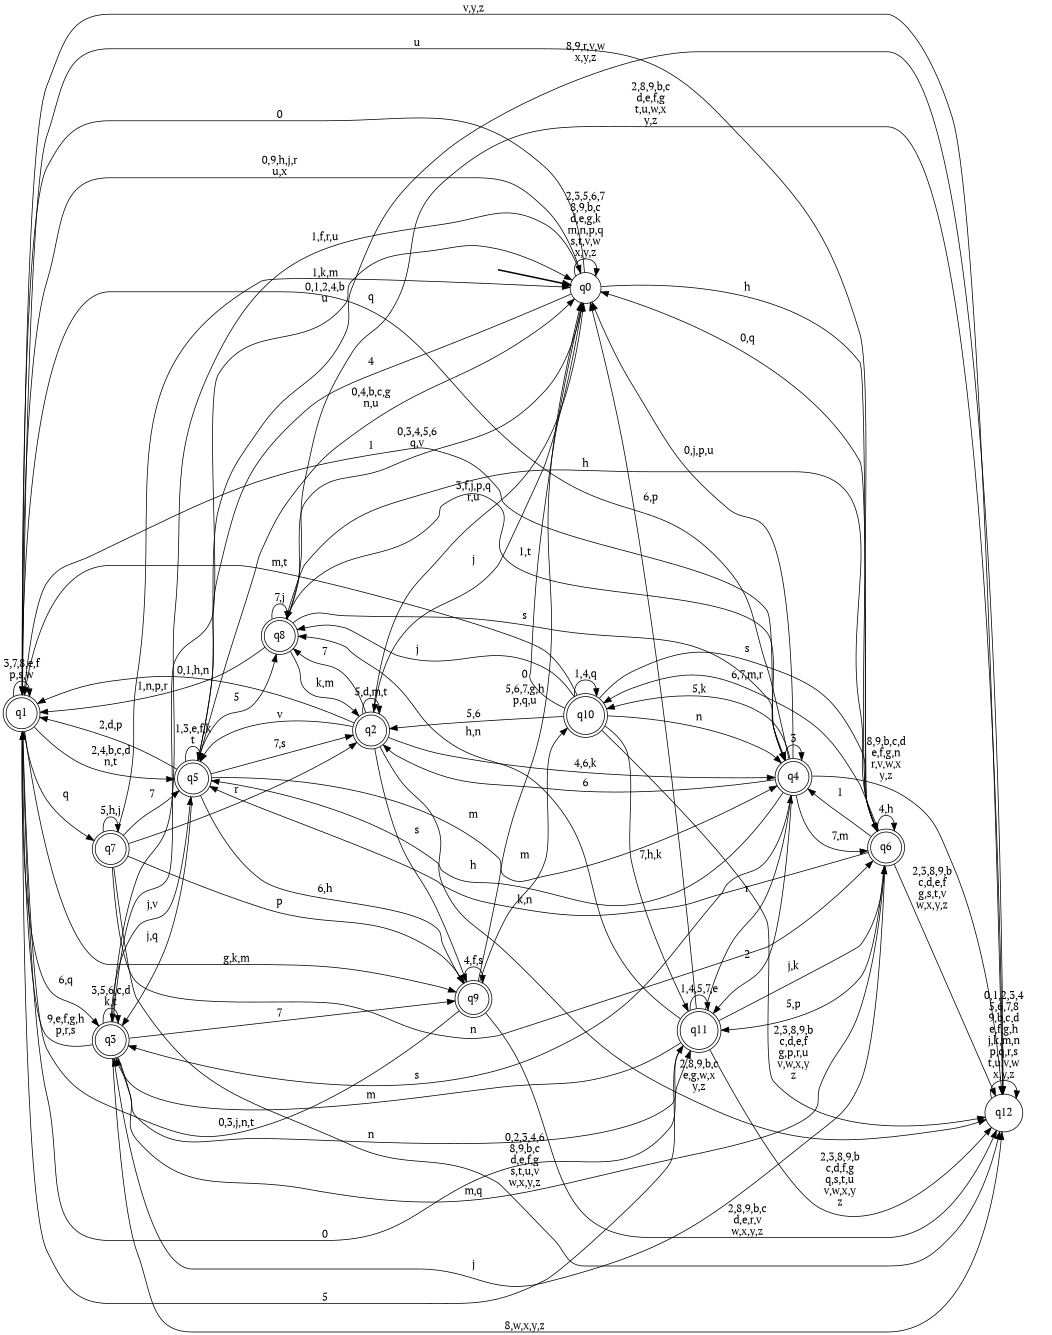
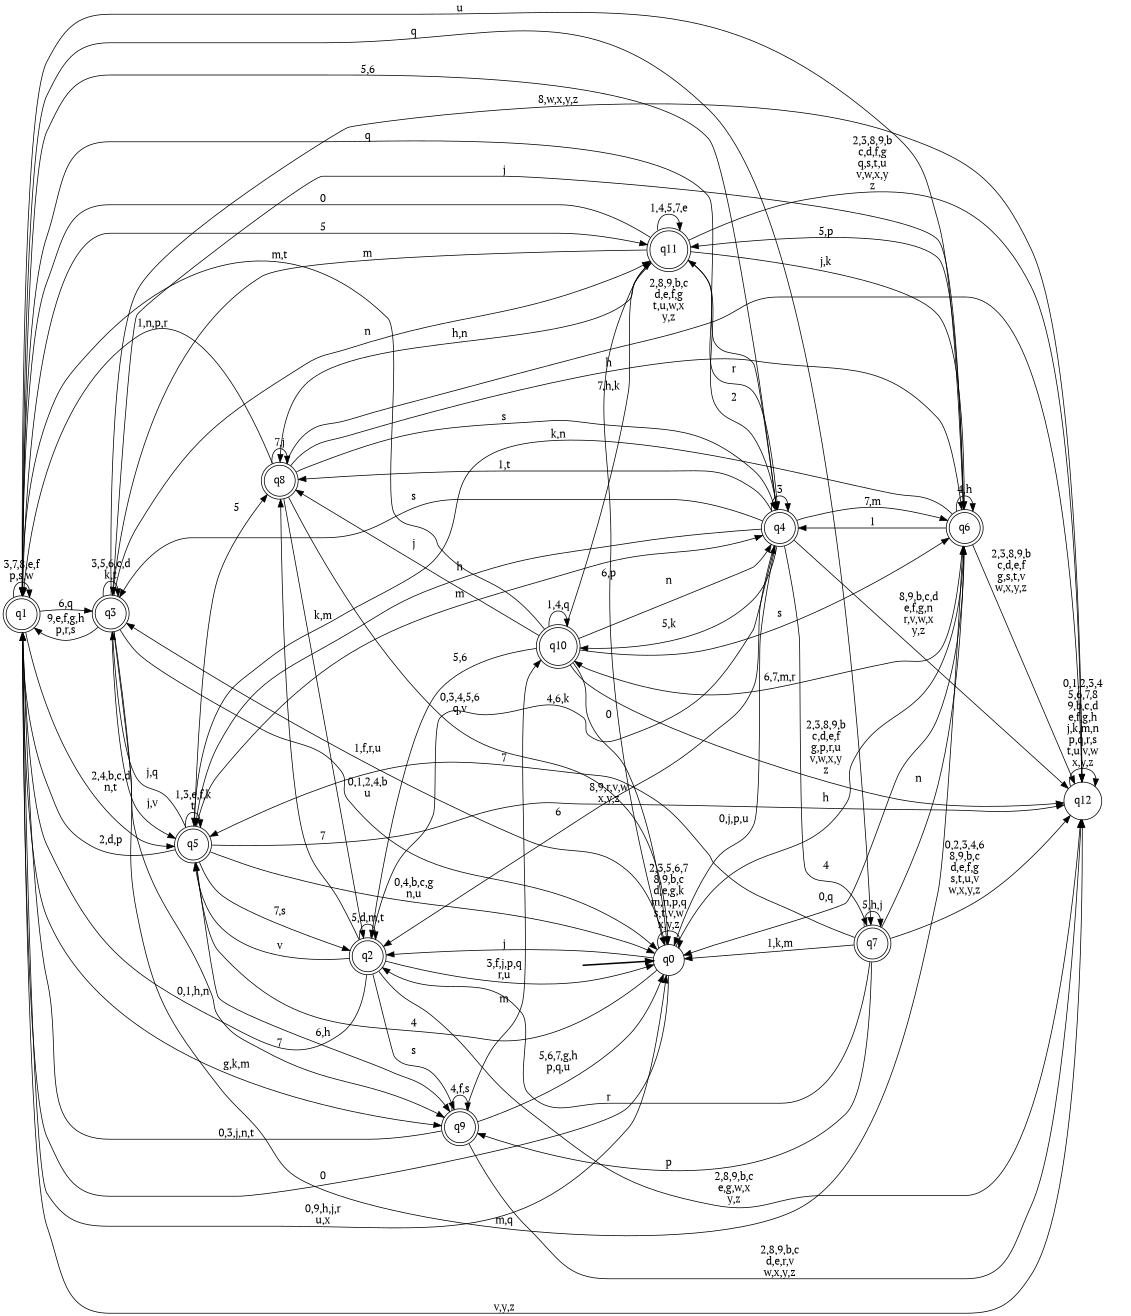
edge "q1" -> "q4": label "1" -> "5,6"
edge "q4" -> "q7": added, label "4"
